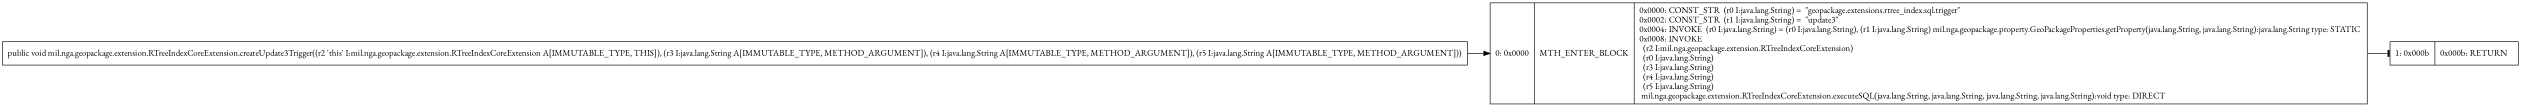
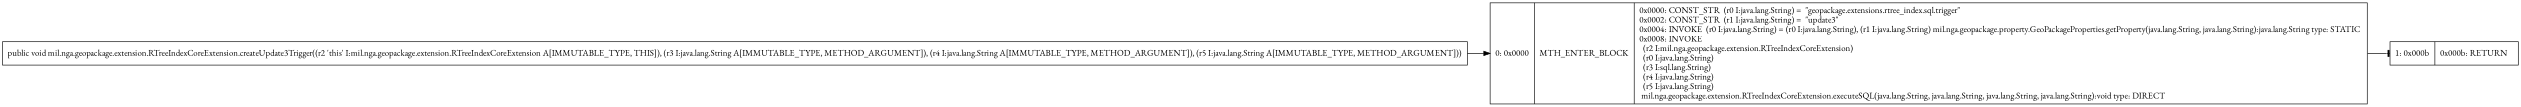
node "0: 0x0000": text "(r3 I:java.lang.String)" -> "(r3 I:sql.lang.String)"
